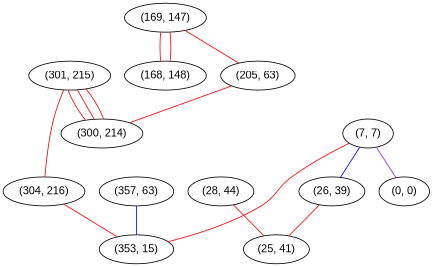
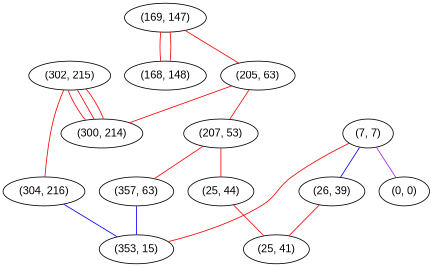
node "(301, 215)": label "(301, 215)" -> "(302, 215)"
node "(207, 53)": added
node "(28, 44)": label "(28, 44)" -> "(25, 44)"
edge "(304, 216)" -- "(353, 15)": color red -> blue
